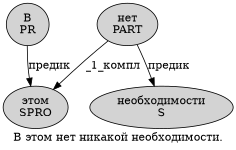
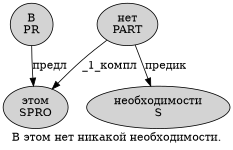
edge "В PR" -> "этом SPRO": label "предик" -> "предл"
